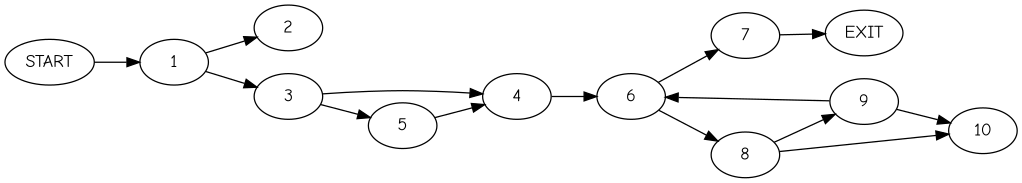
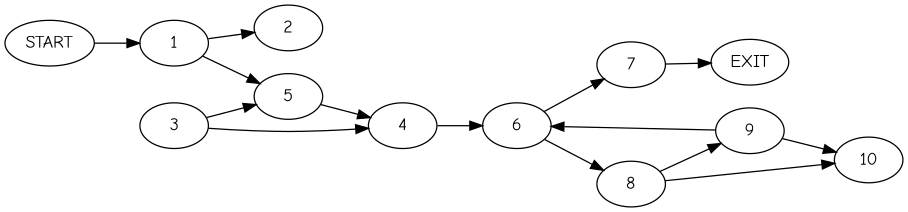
edge "1" -> "3": now "1" -> "5"
